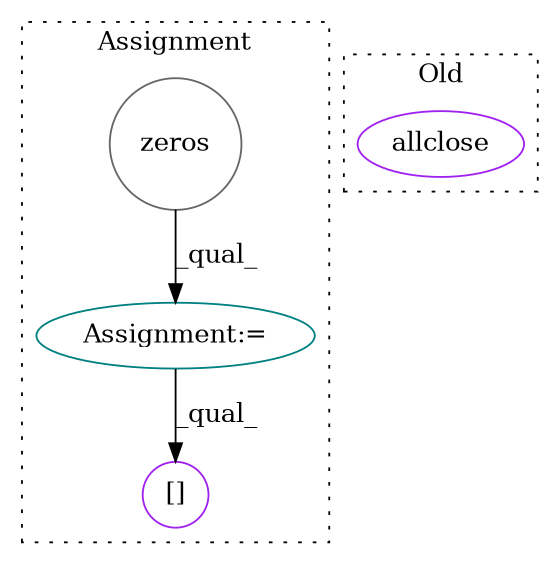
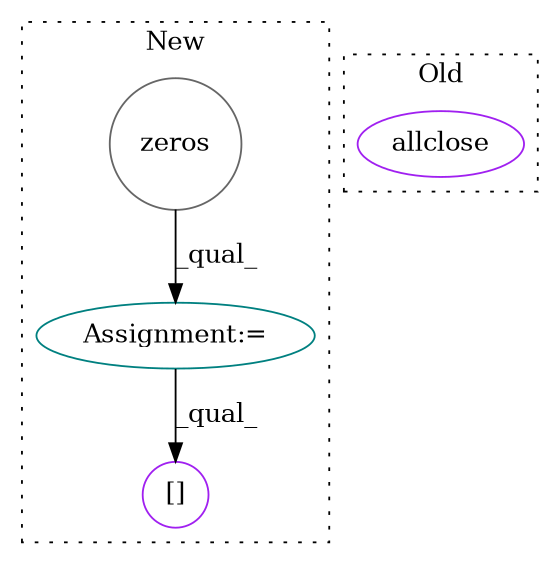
cluster "Assignment": label "Assignment" -> "New"
